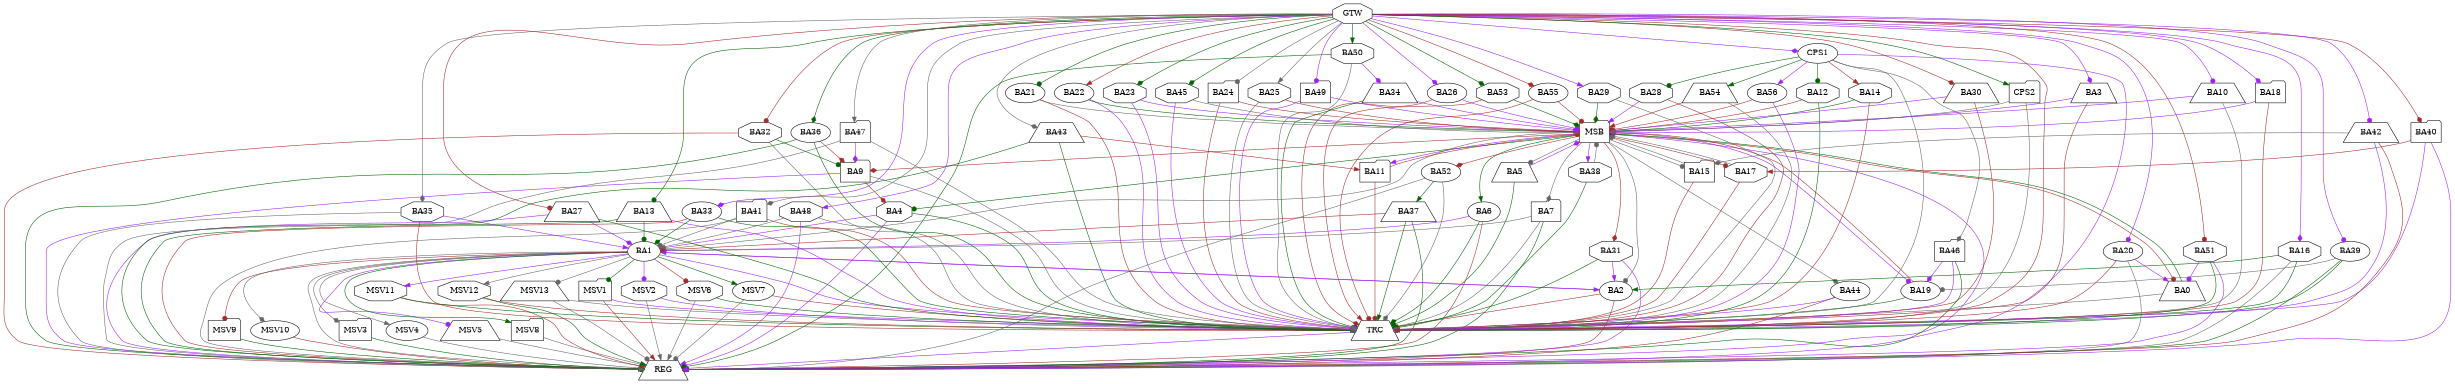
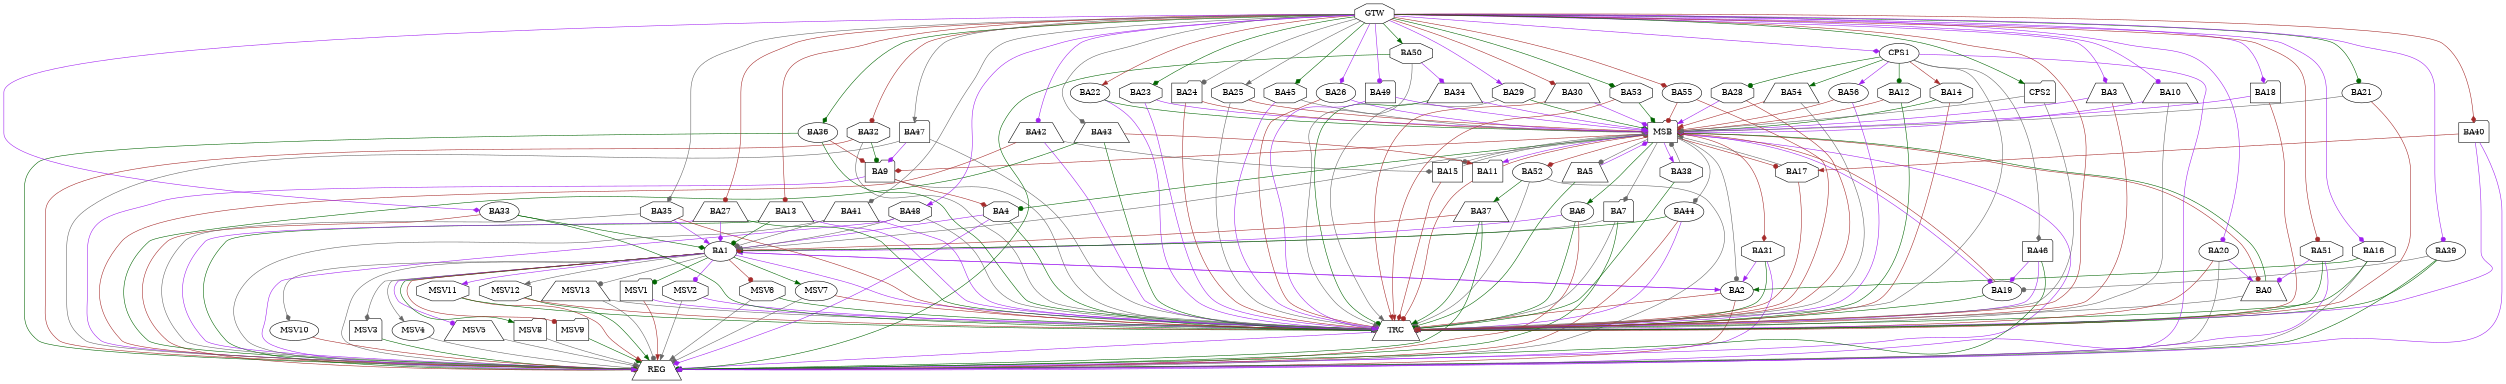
edge "GTW" -> "BA13": color darkgreen -> brown
node "BA41": shape folder -> trapezium
edge "BA44" -> "BA1": added
edge "BA41" -> "TRC": color brown -> purple
